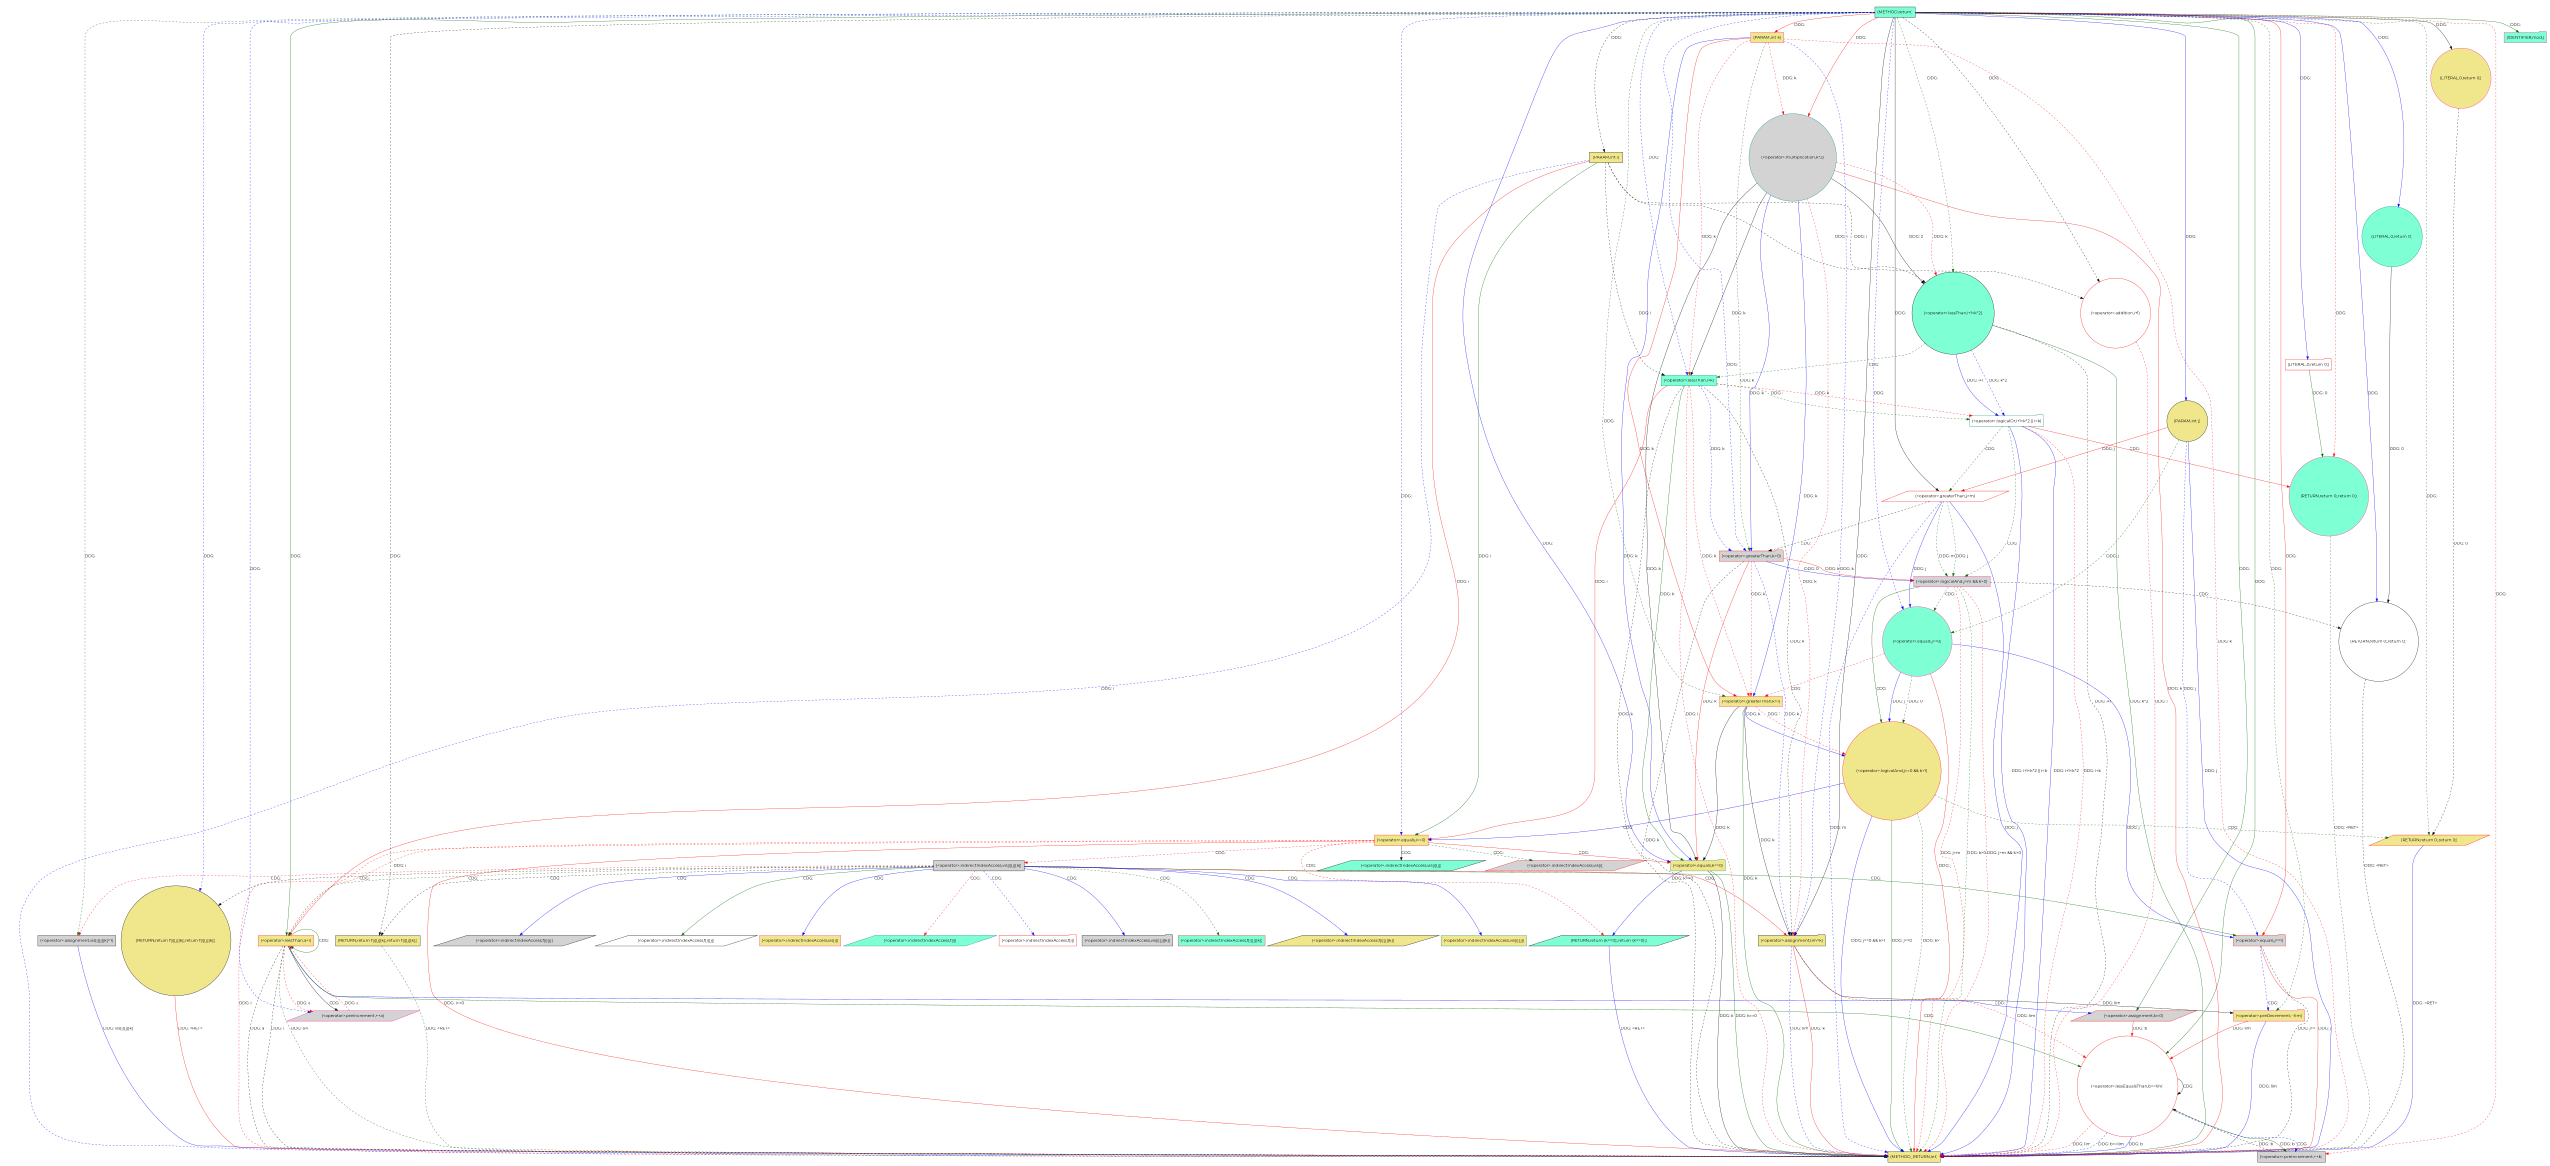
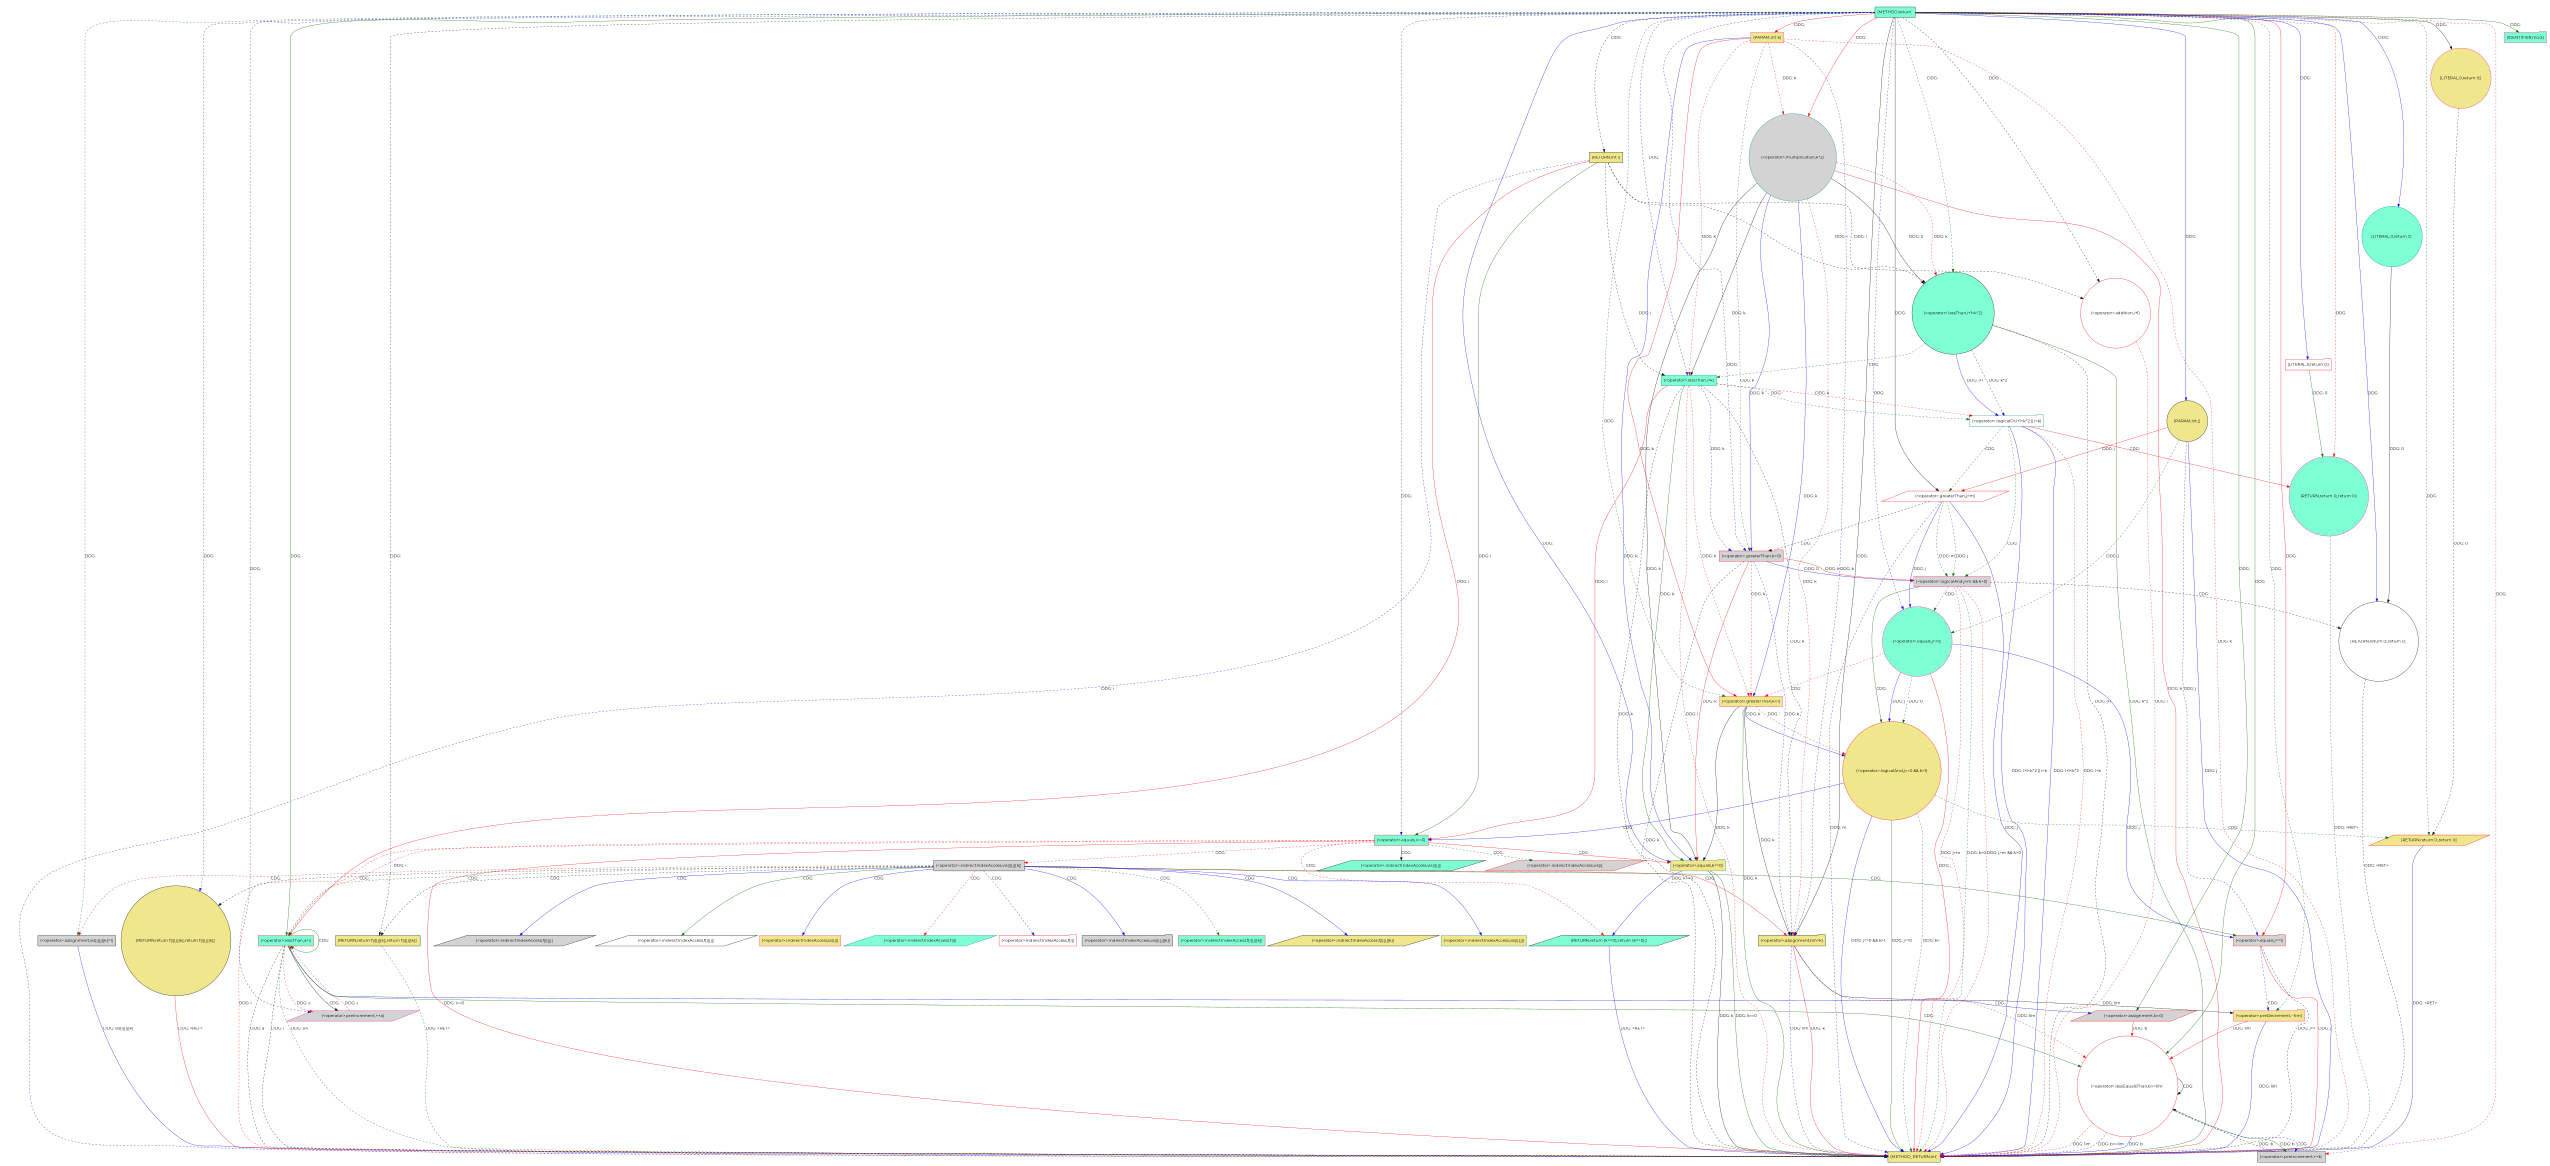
node "(PARAM,int i)": label "(PARAM,int i)" -> "(RETURN,int i)"
node "(<operator>.equals,i==0)": fillcolor khaki -> aquamarine
node "(<operator>.lessThan,a<i)": fillcolor khaki -> aquamarine
